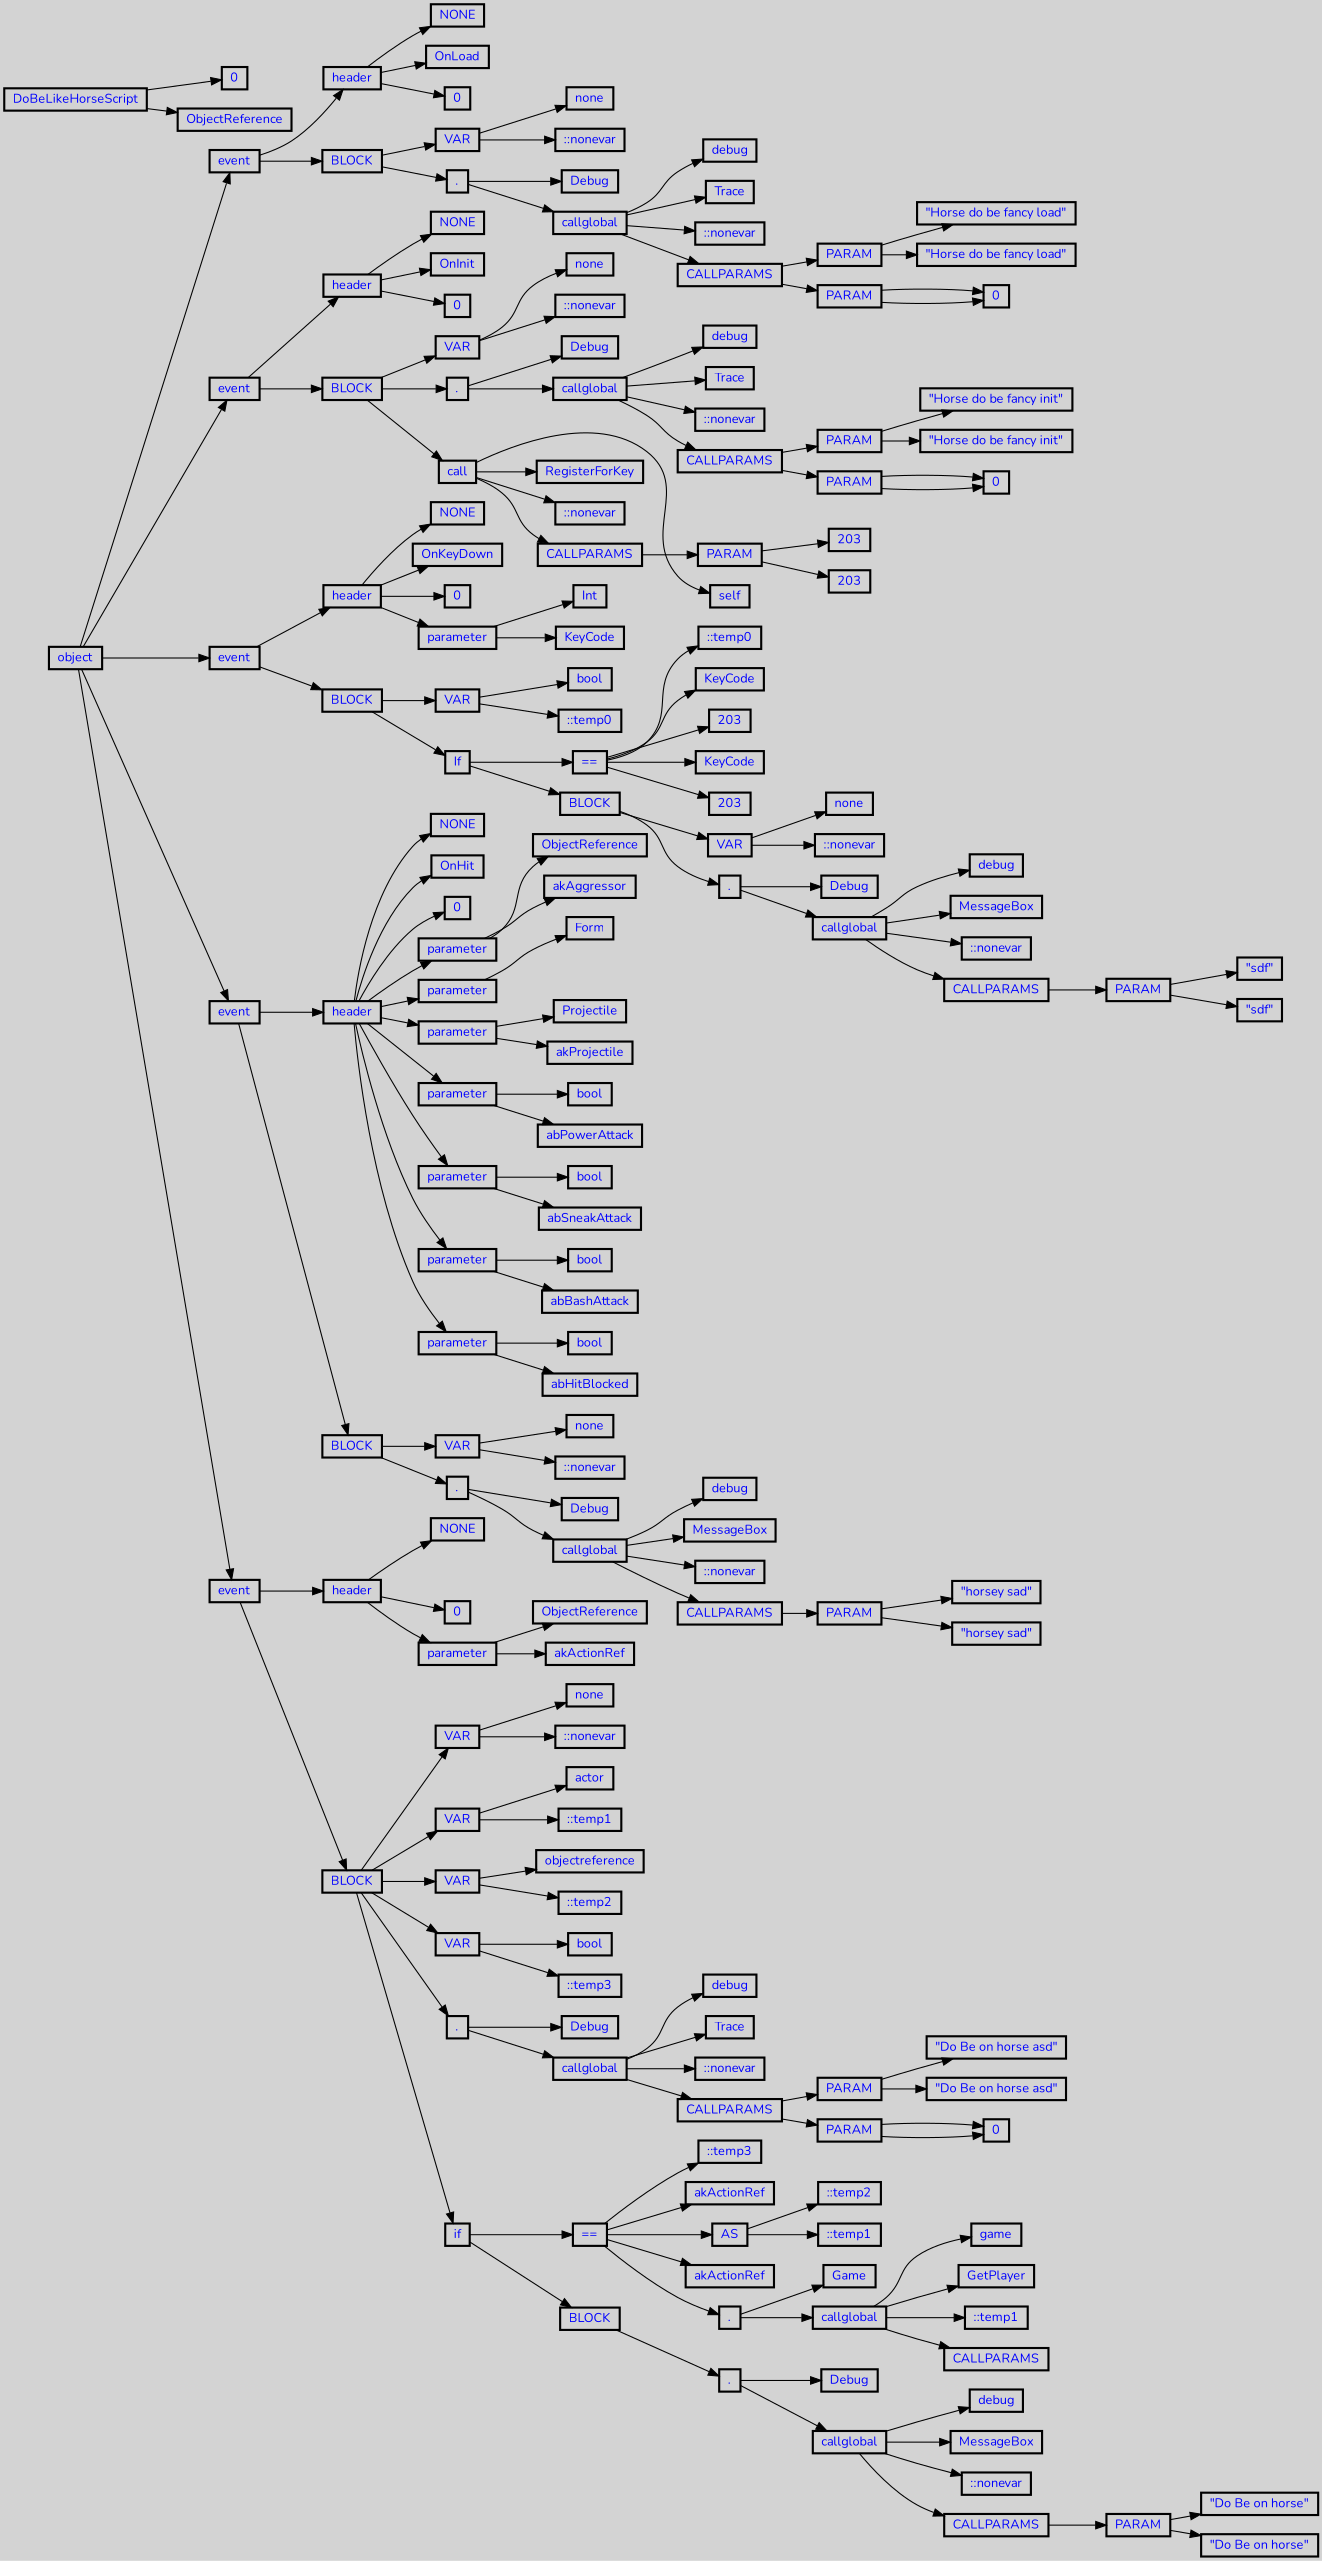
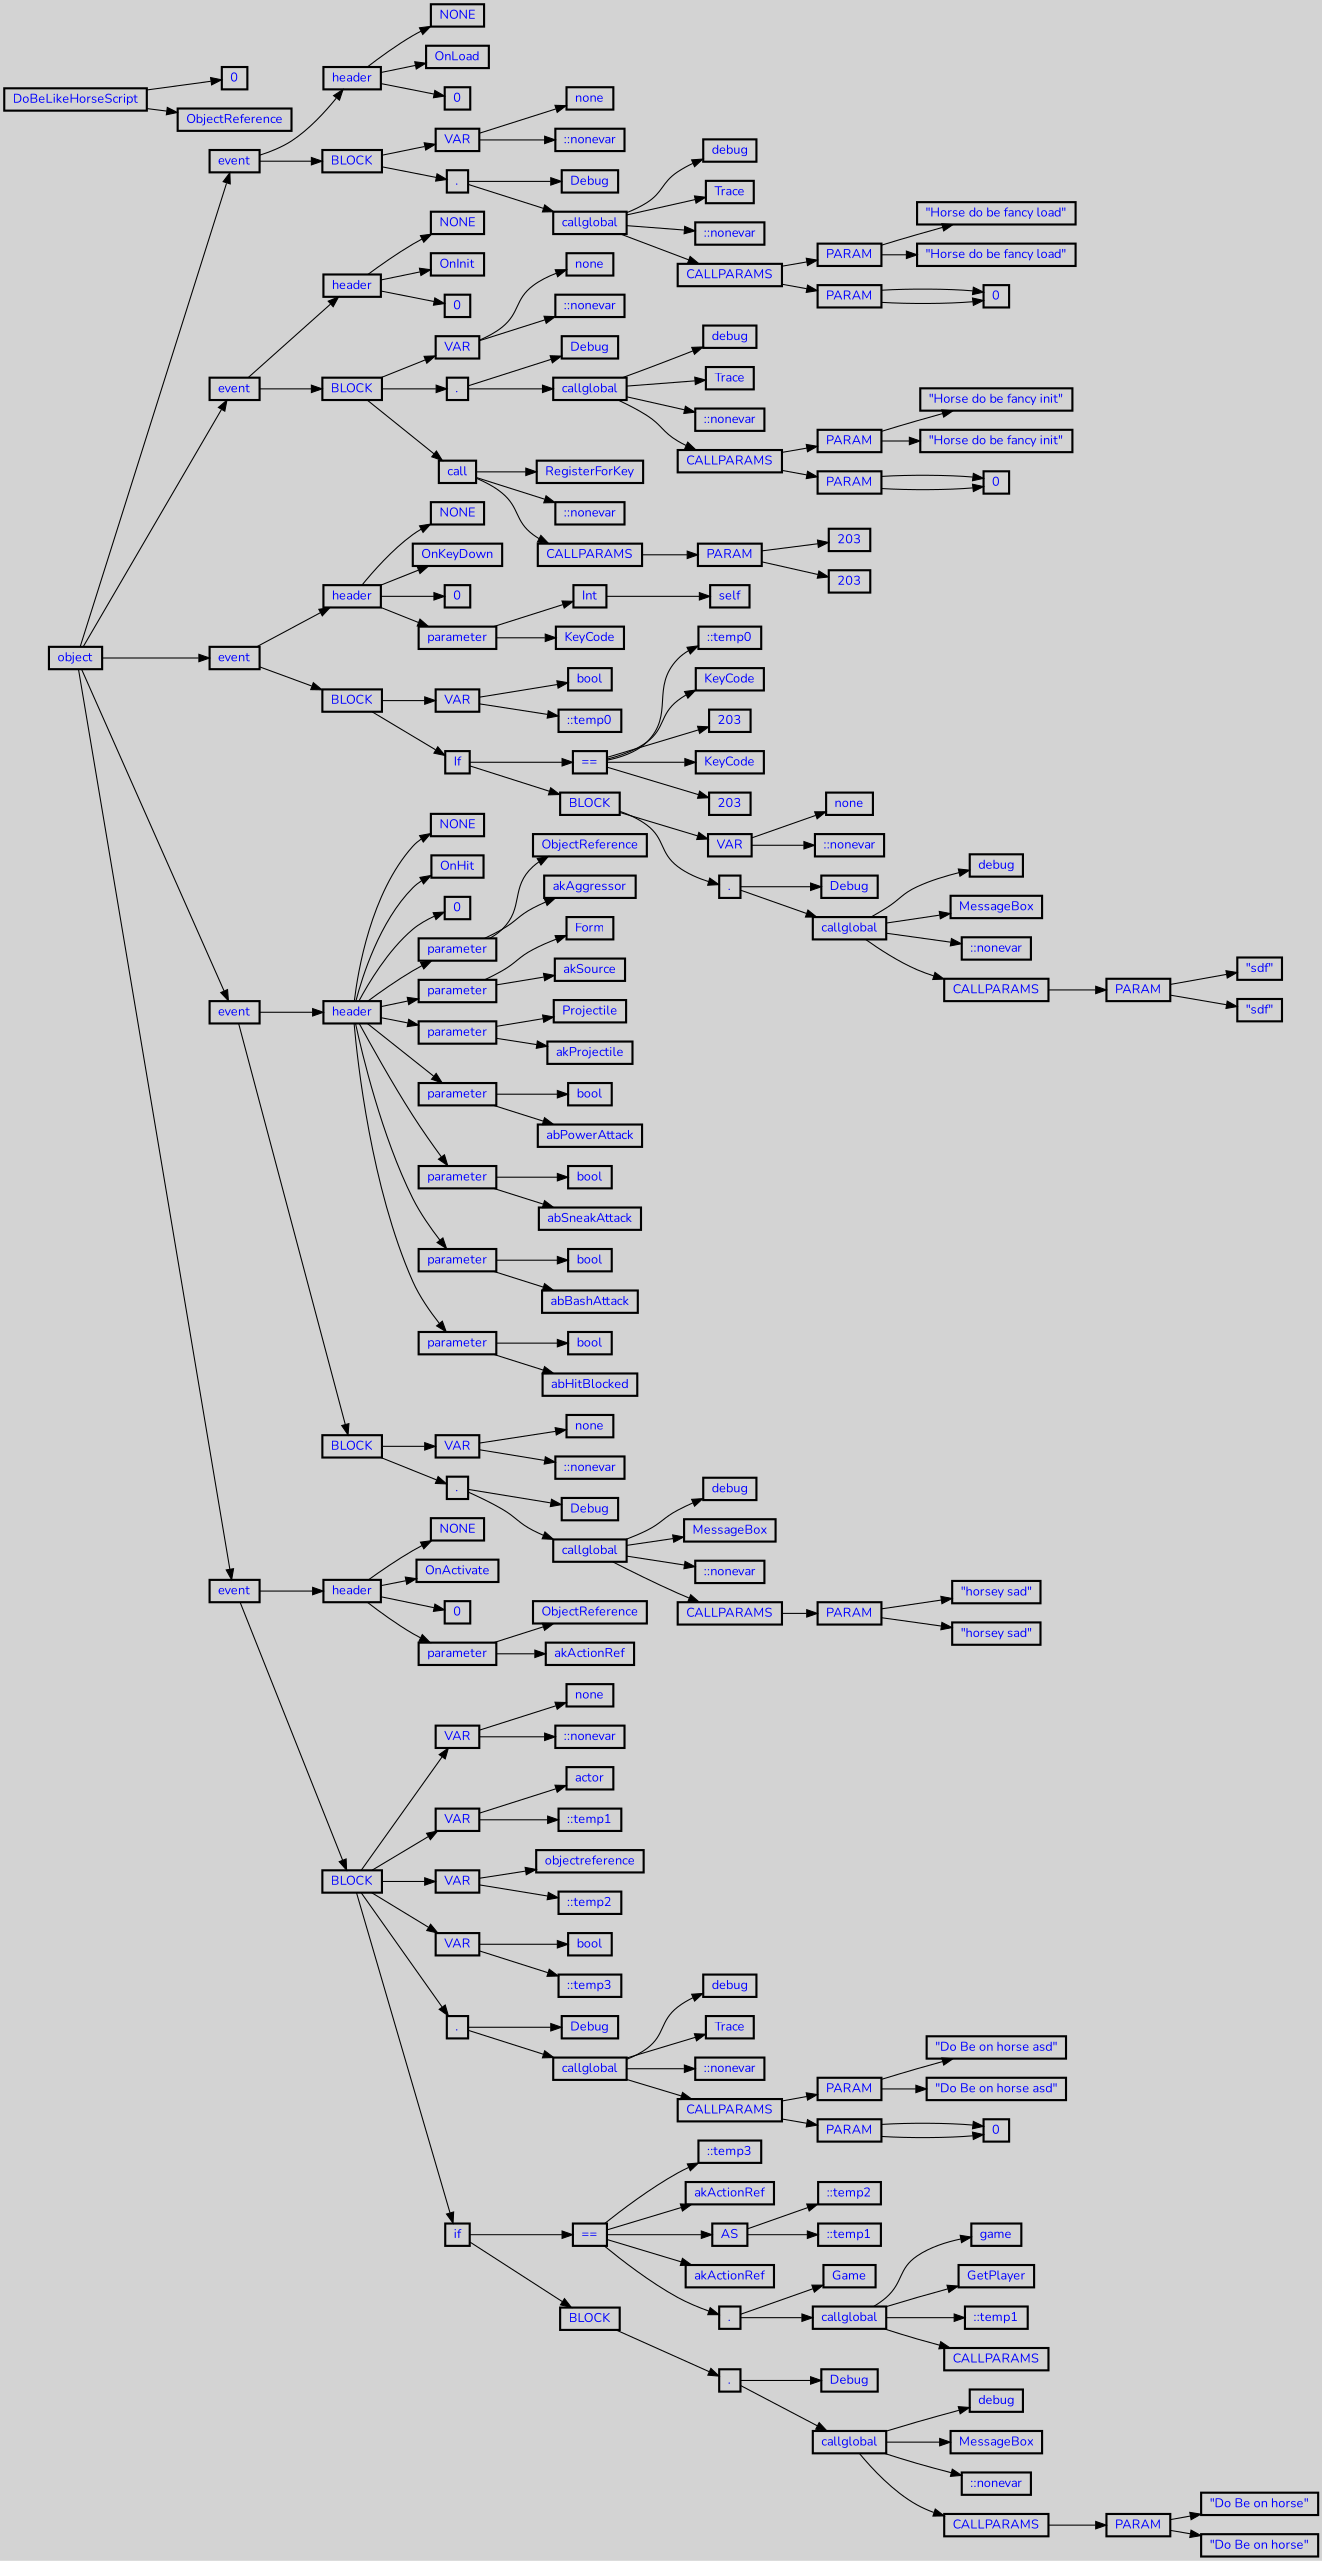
edge "call" -> "self": now "Int" -> "self"
node "akSource": added
node "OnActivate": added
